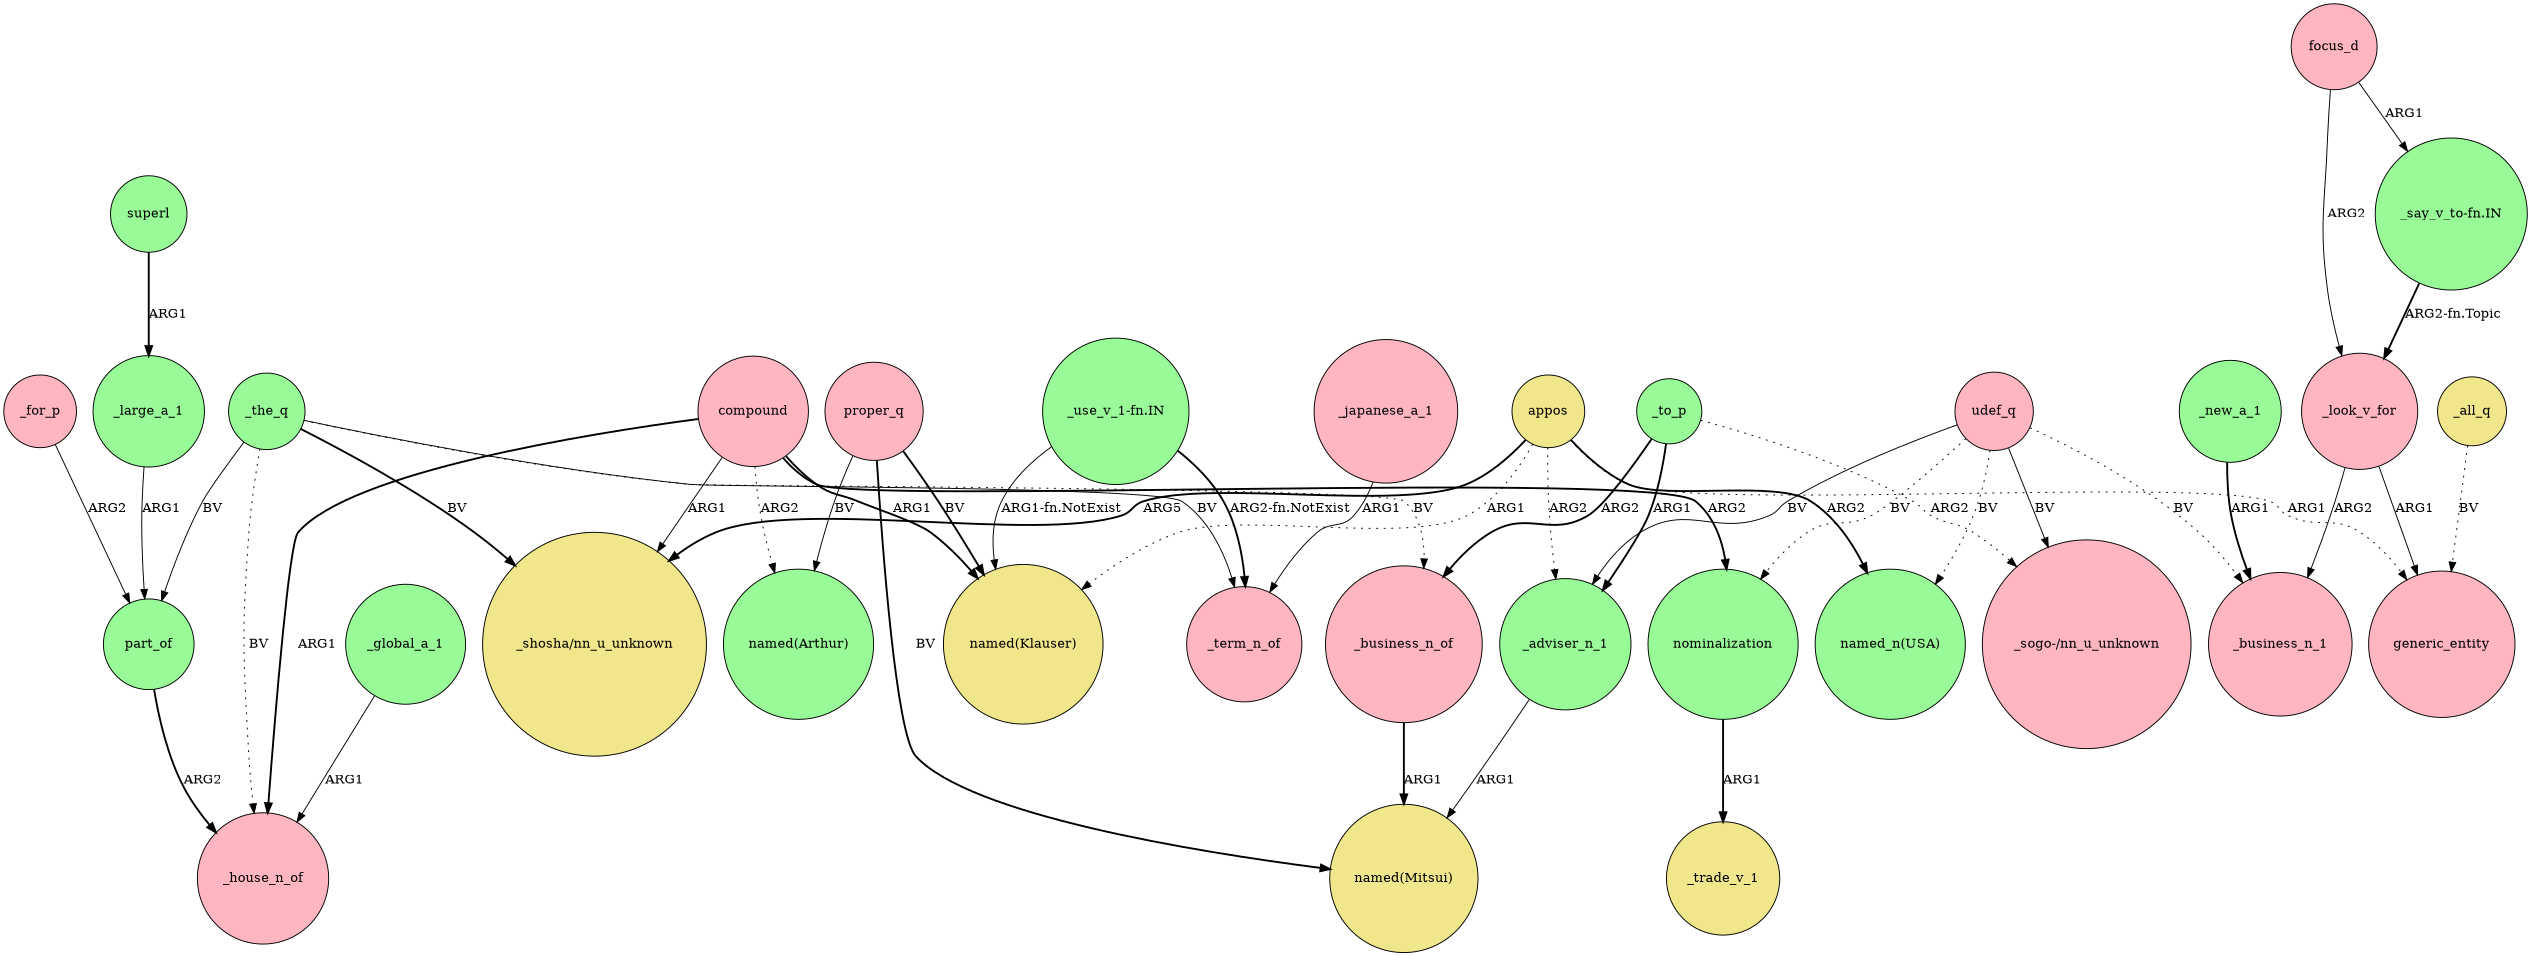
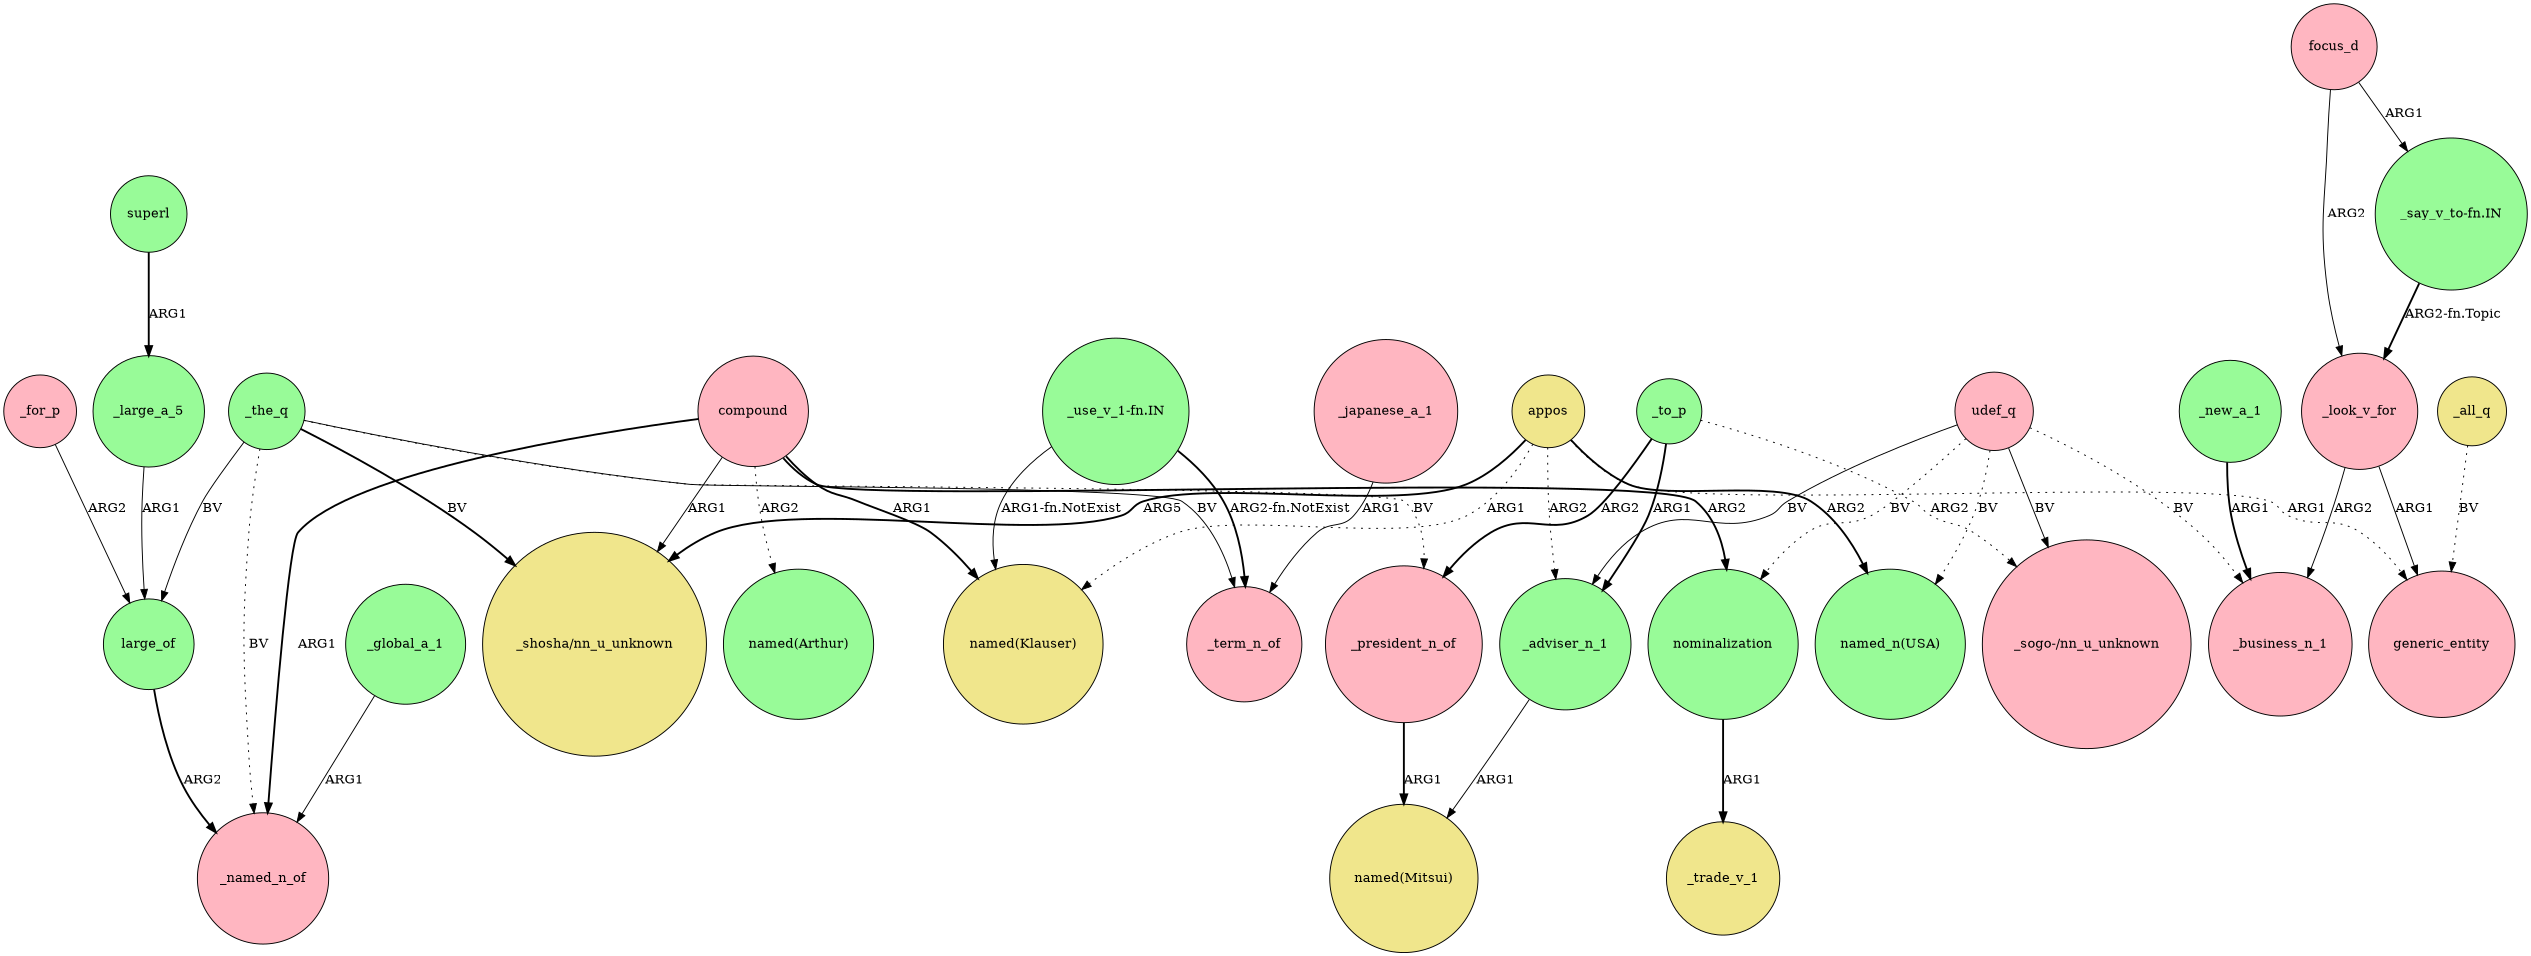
node "_large_a_1": label "_large_a_1" -> "_large_a_5"
node "proper_q": removed
node "part_of": label "part_of" -> "large_of"
node "_business_n_of": label "_business_n_of" -> "_president_n_of"
node "_house_n_of": label "_house_n_of" -> "_named_n_of"
